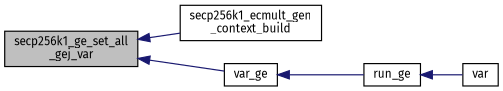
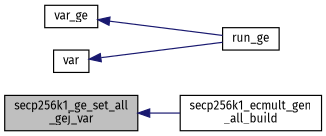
node "secp256k1_ecmult_gen _context_build": label "secp256k1_ecmult_gen _context_build" -> "secp256k1_ecmult_gen _all_build"
edge "var_ge" -> "secp256k1_ge_set_all _gej_var": removed
edge "var" -> "run_ge": reversed
